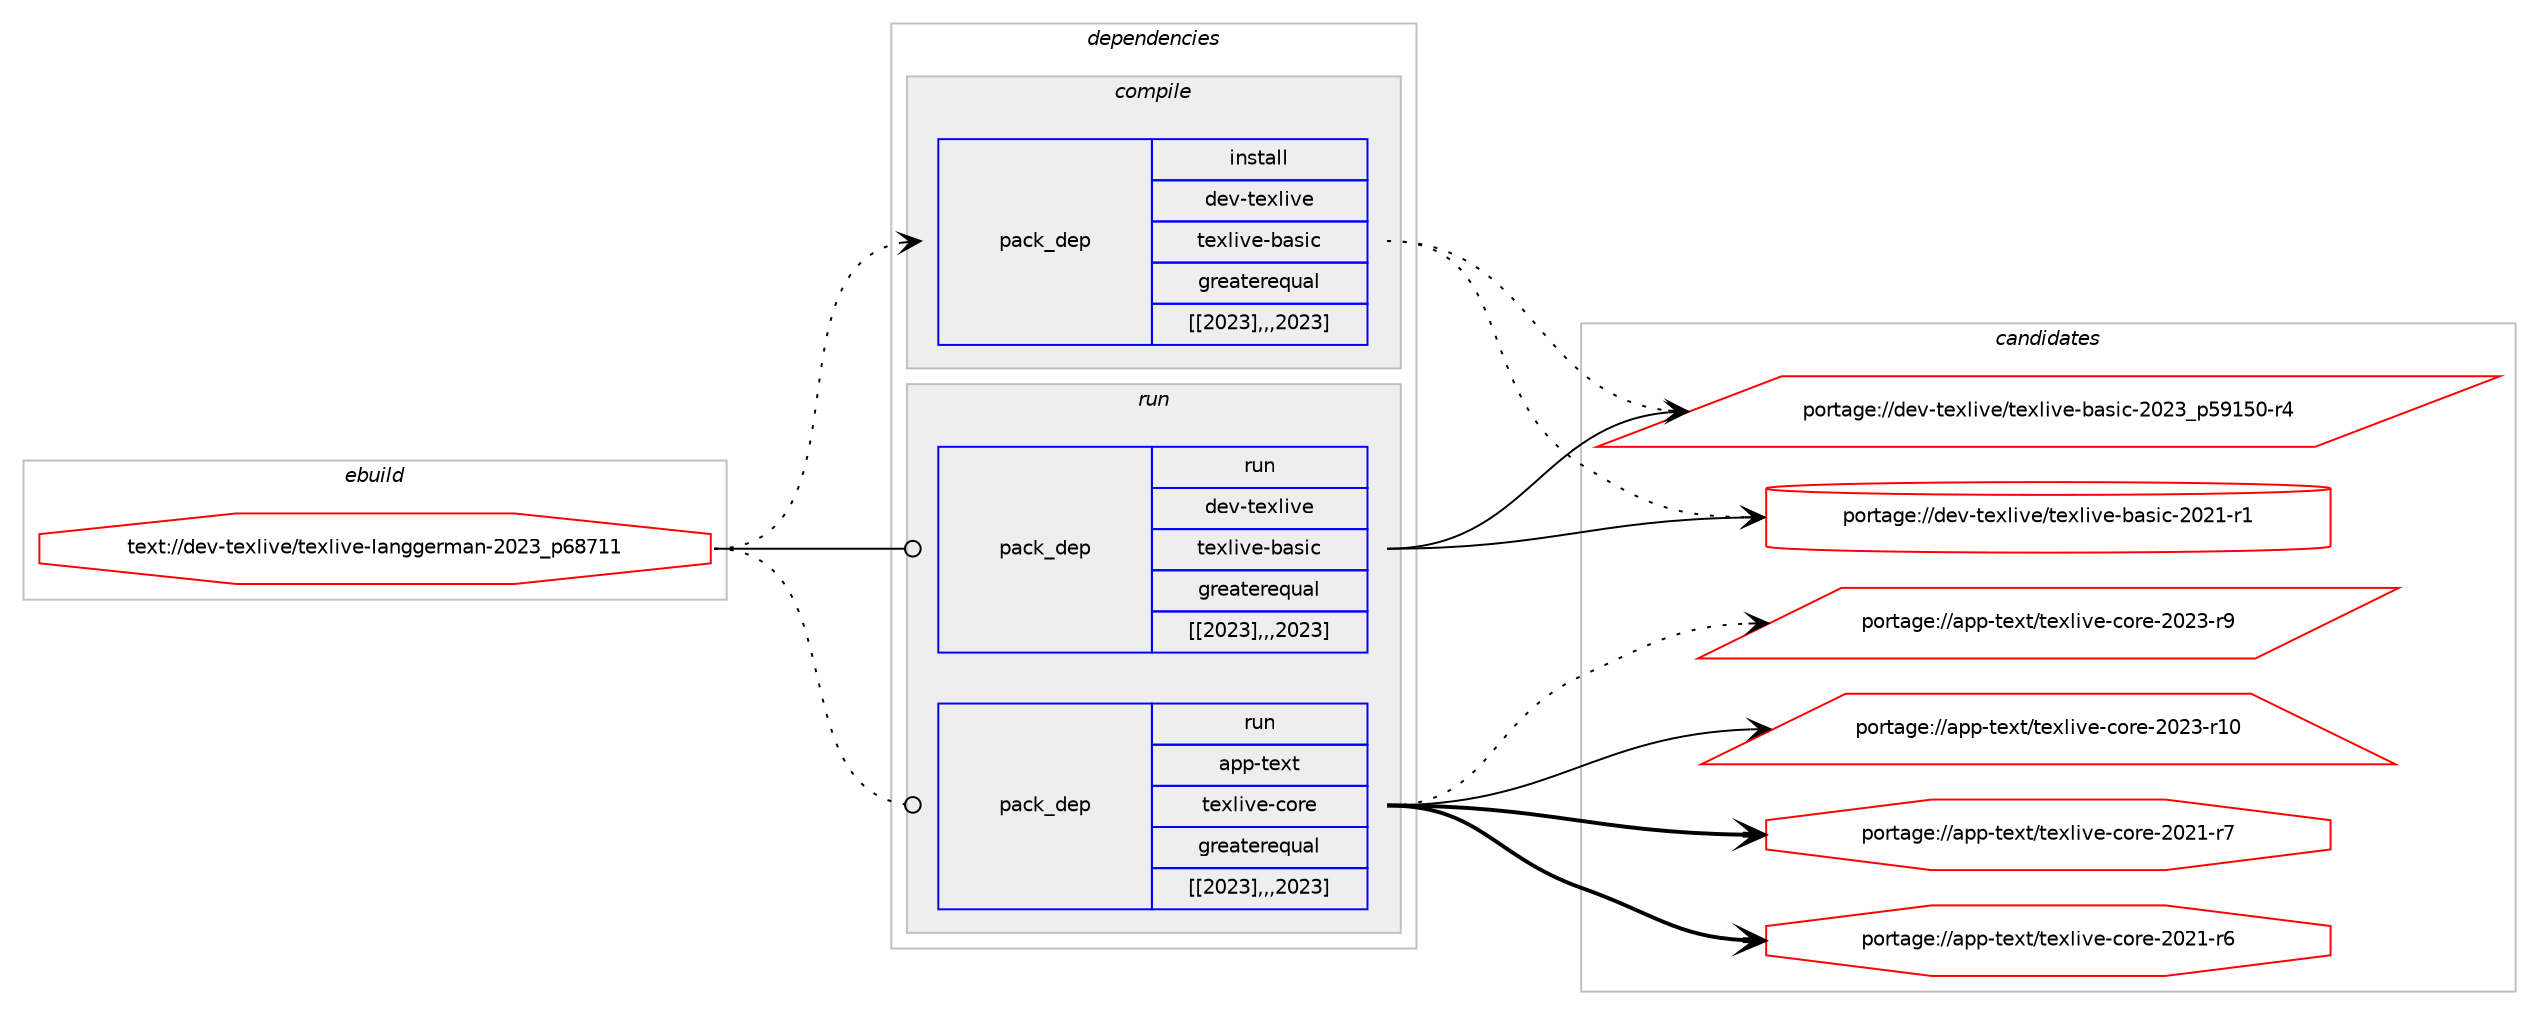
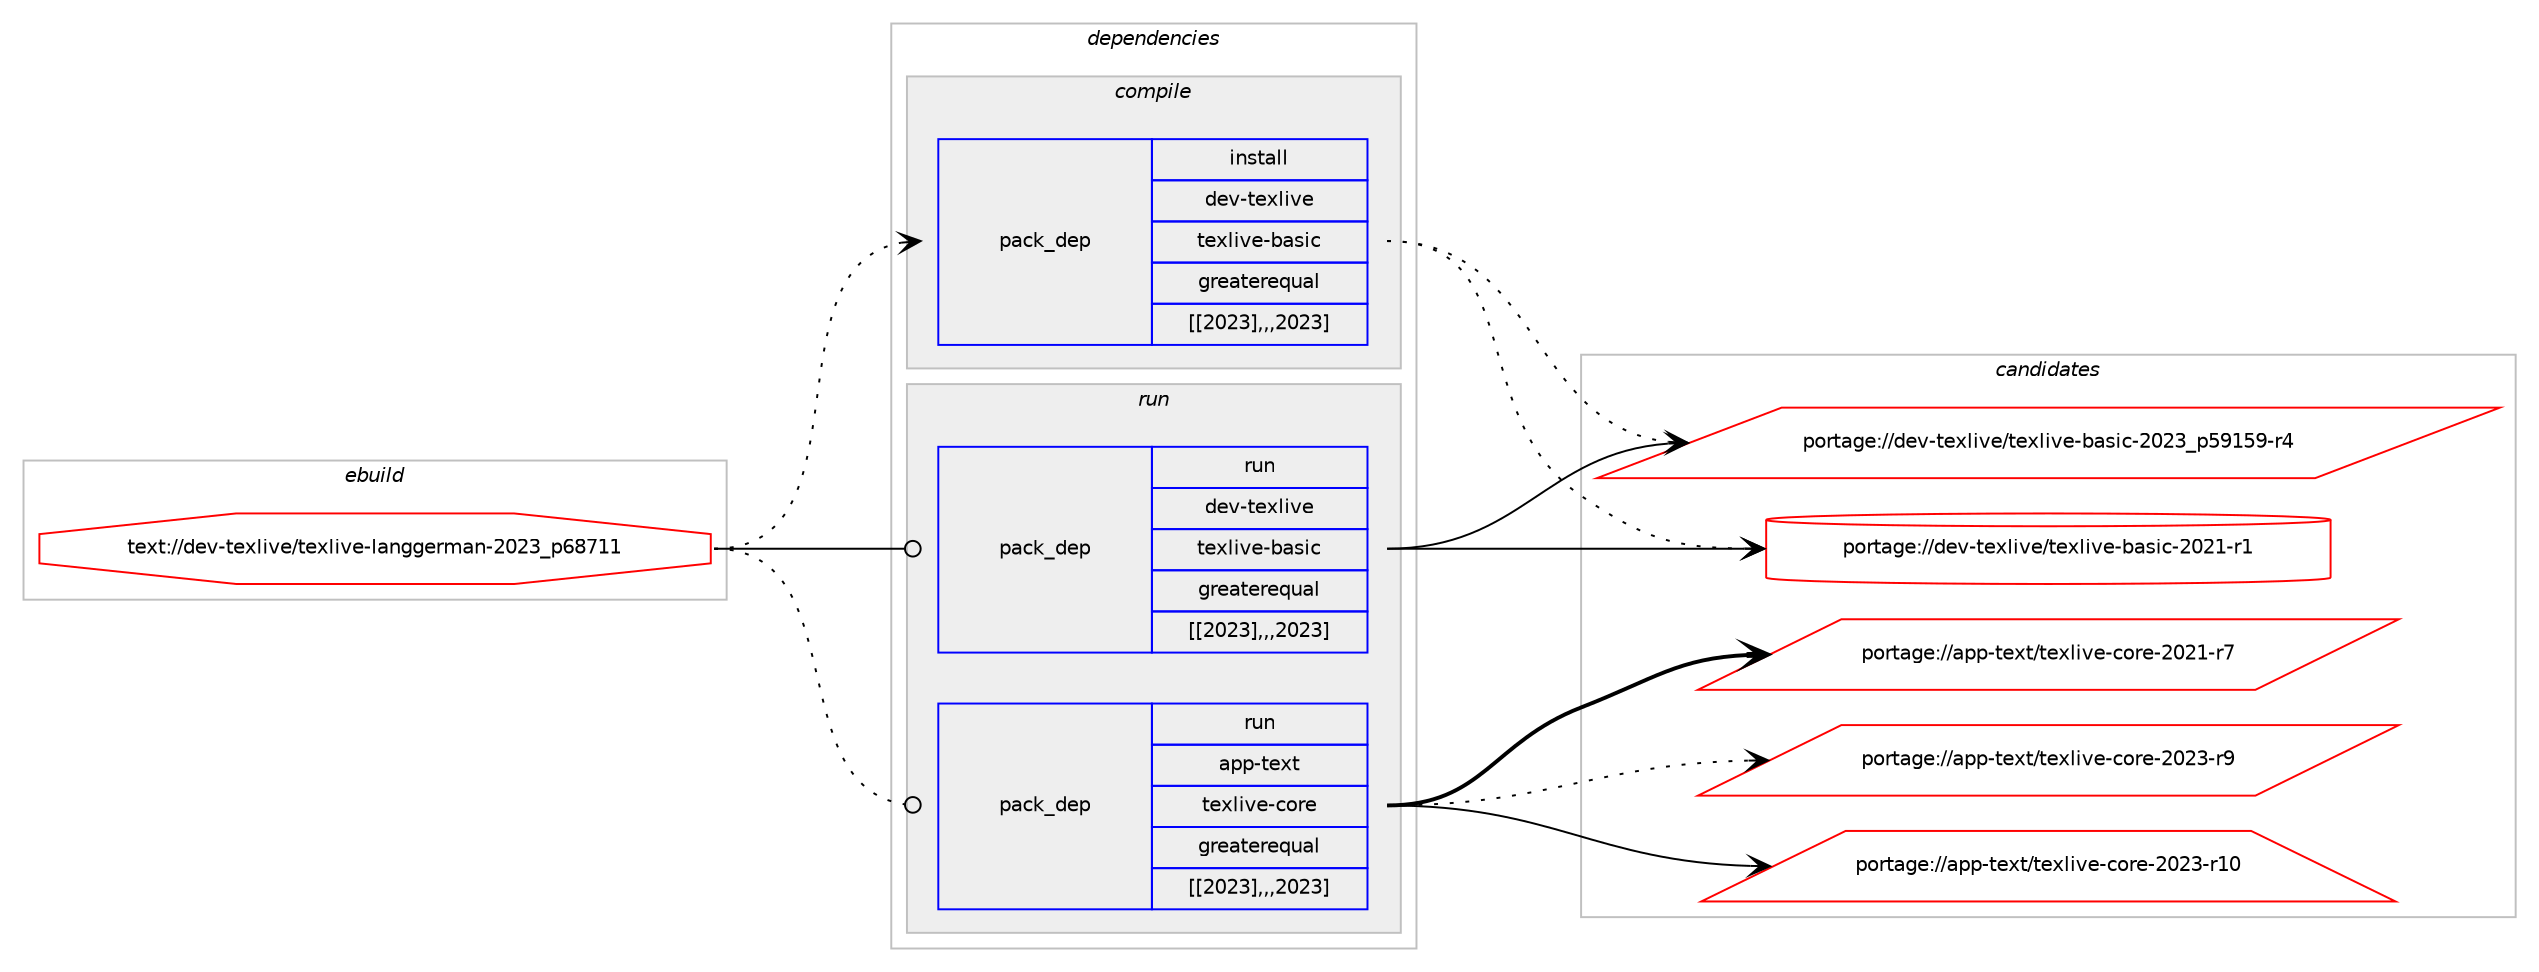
node "portage://dev-texlive/texlive-basic-2023_p59150-r4": label "portage://dev-texlive/texlive-basic-2023_p59150-r4" -> "portage://dev-texlive/texlive-basic-2023_p59159-r4"
node "portage://app-text/texlive-core-2021-r7": shape octagon -> parallelogram
node "portage://app-text/texlive-core-2021-r6": removed
